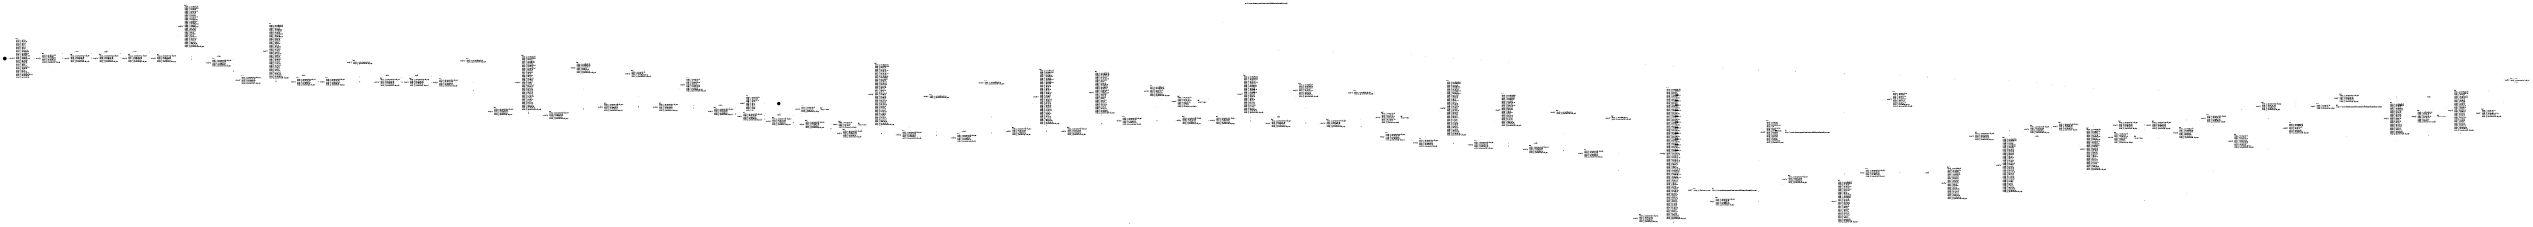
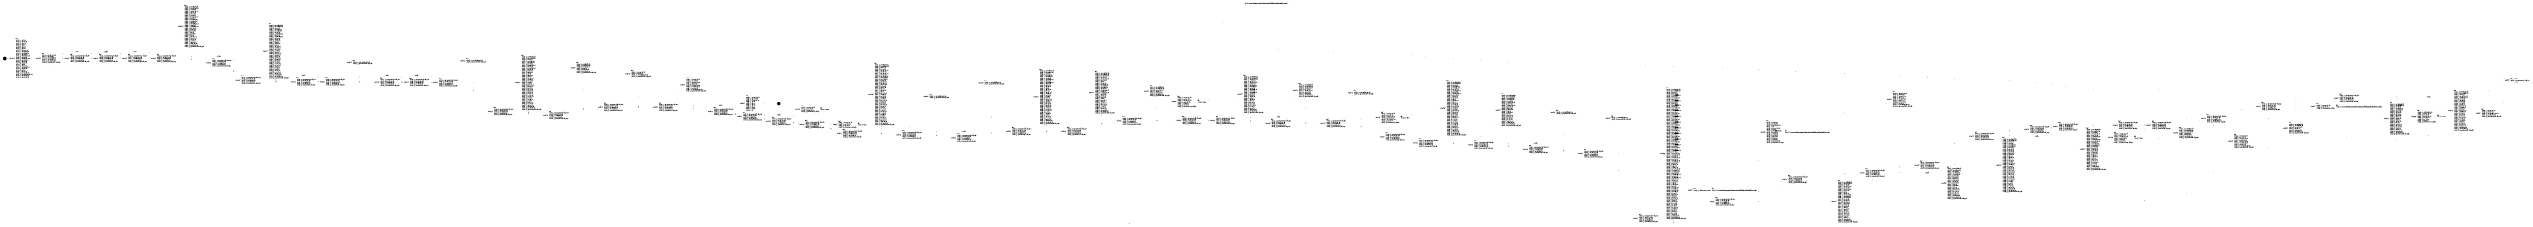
node "0x401c5c [28]": added
